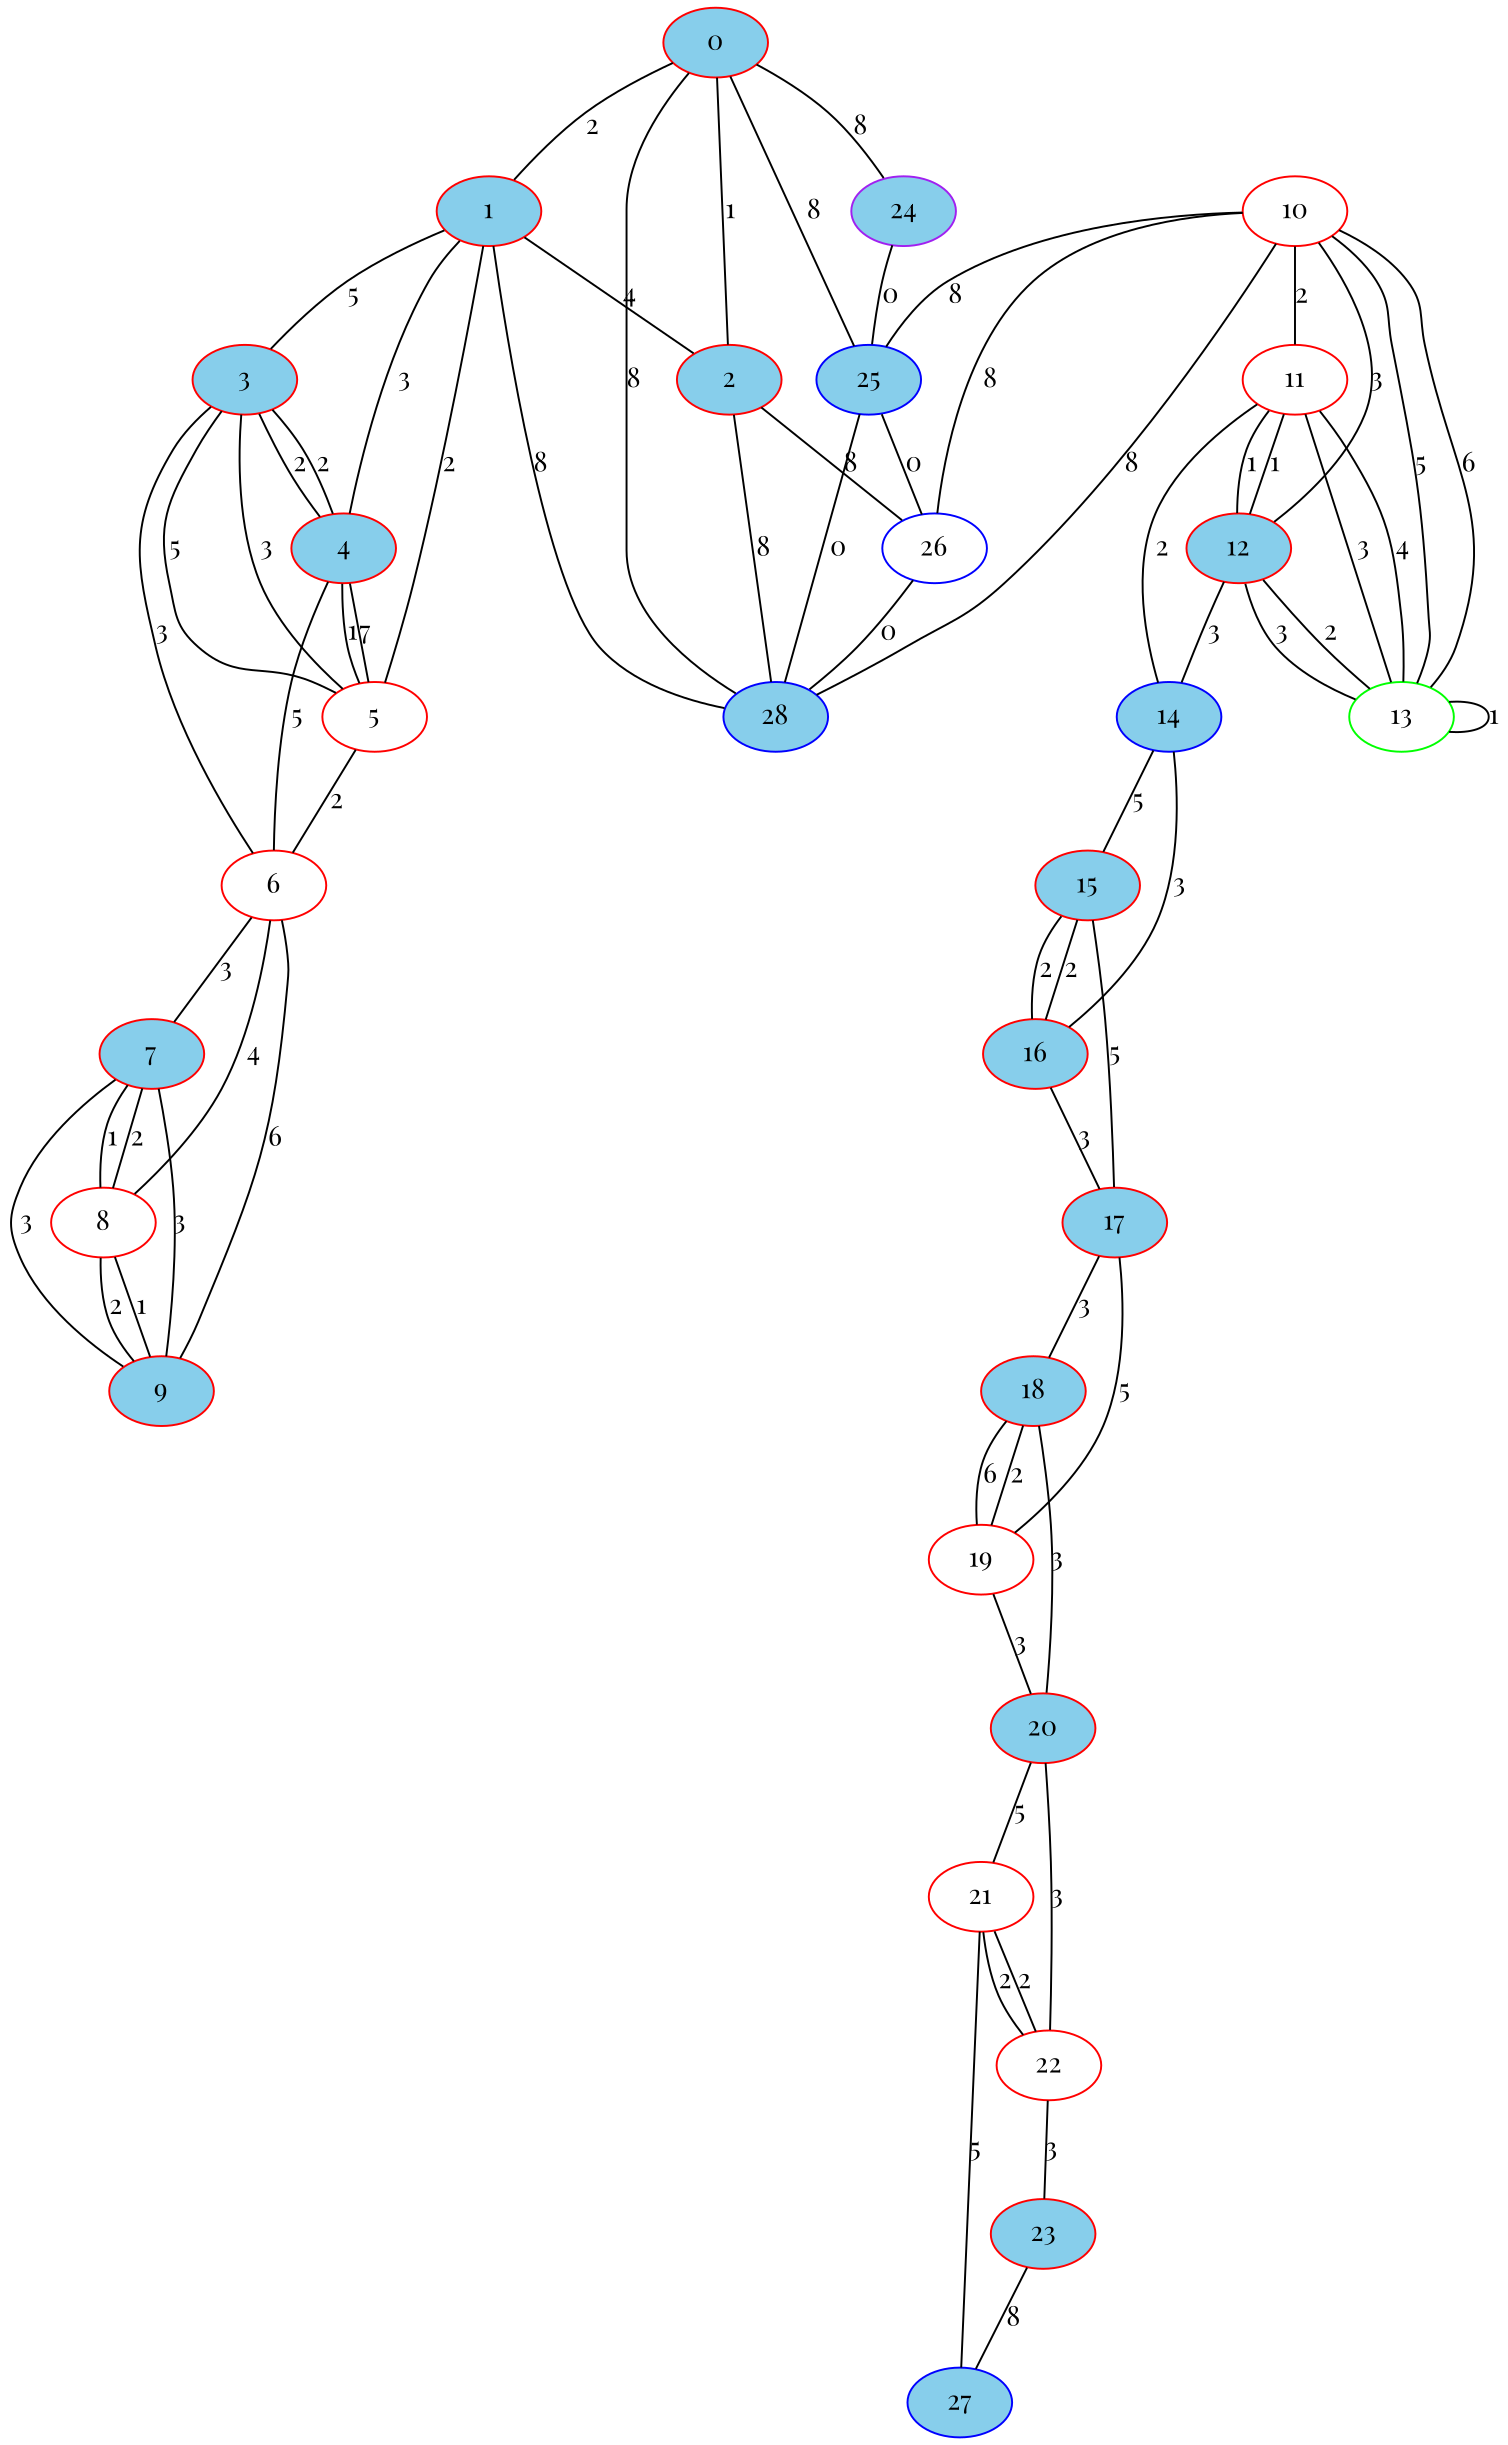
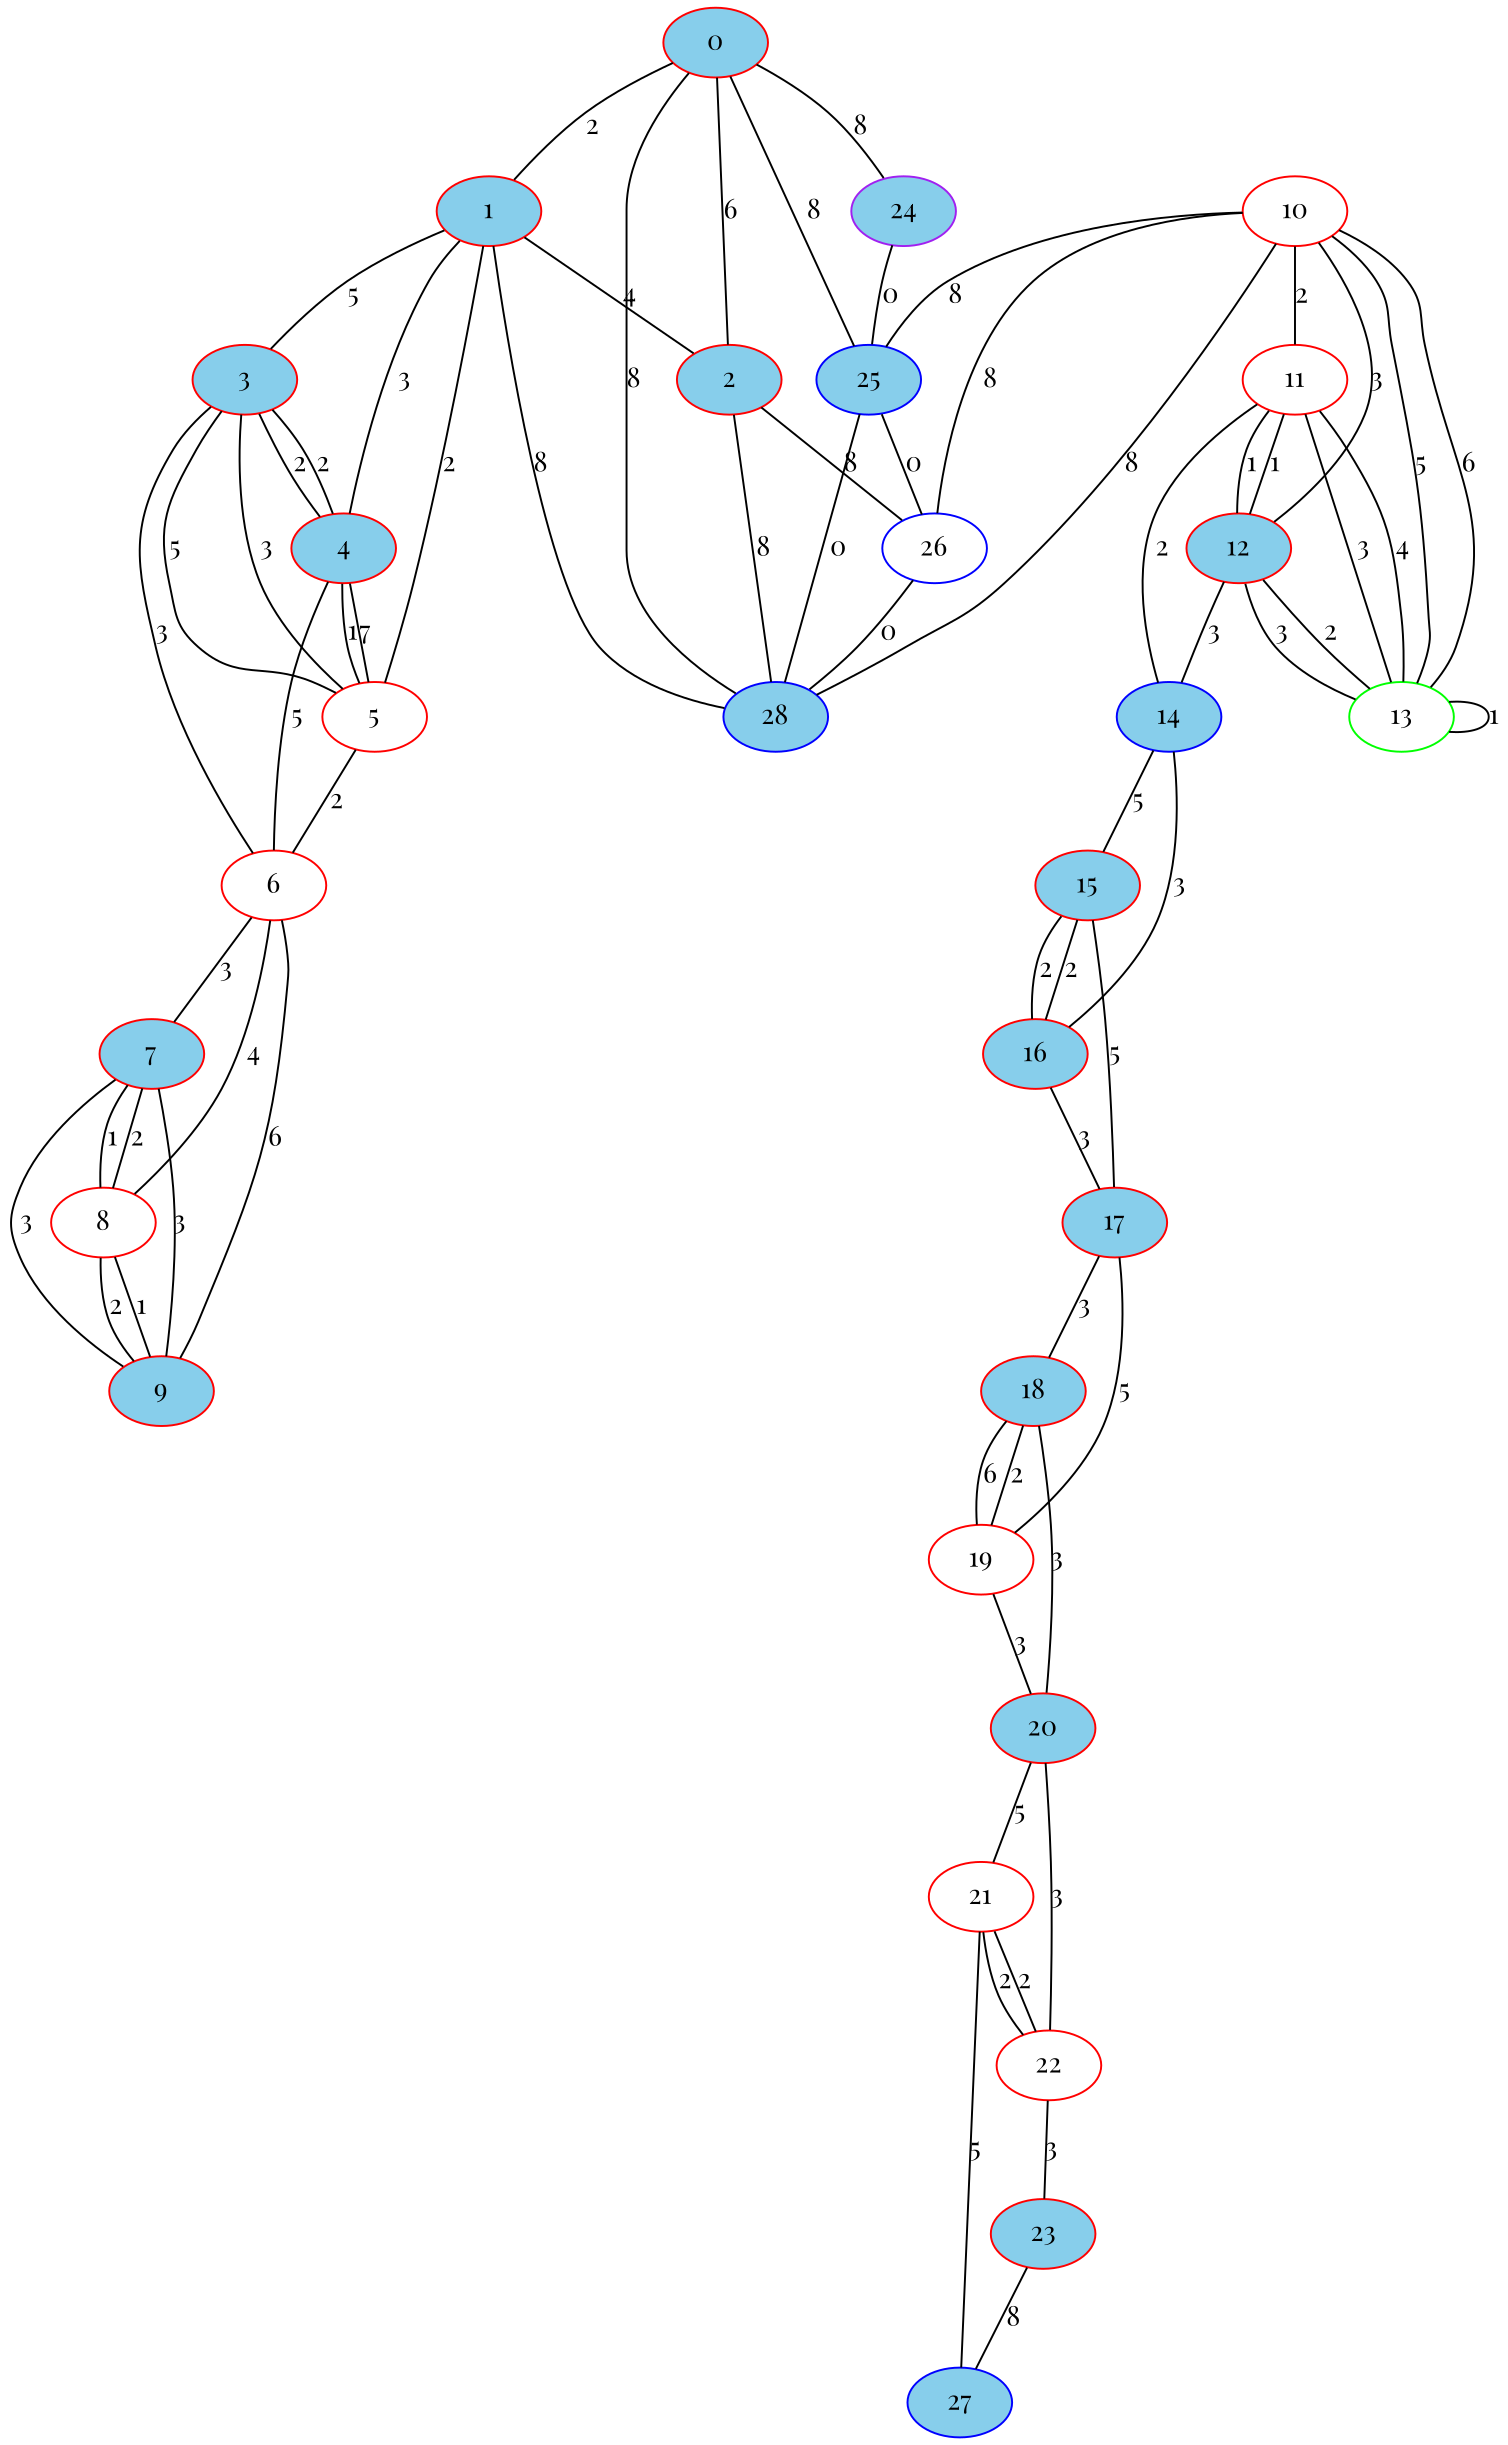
edge "0" -- "2": label "1" -> "6"
